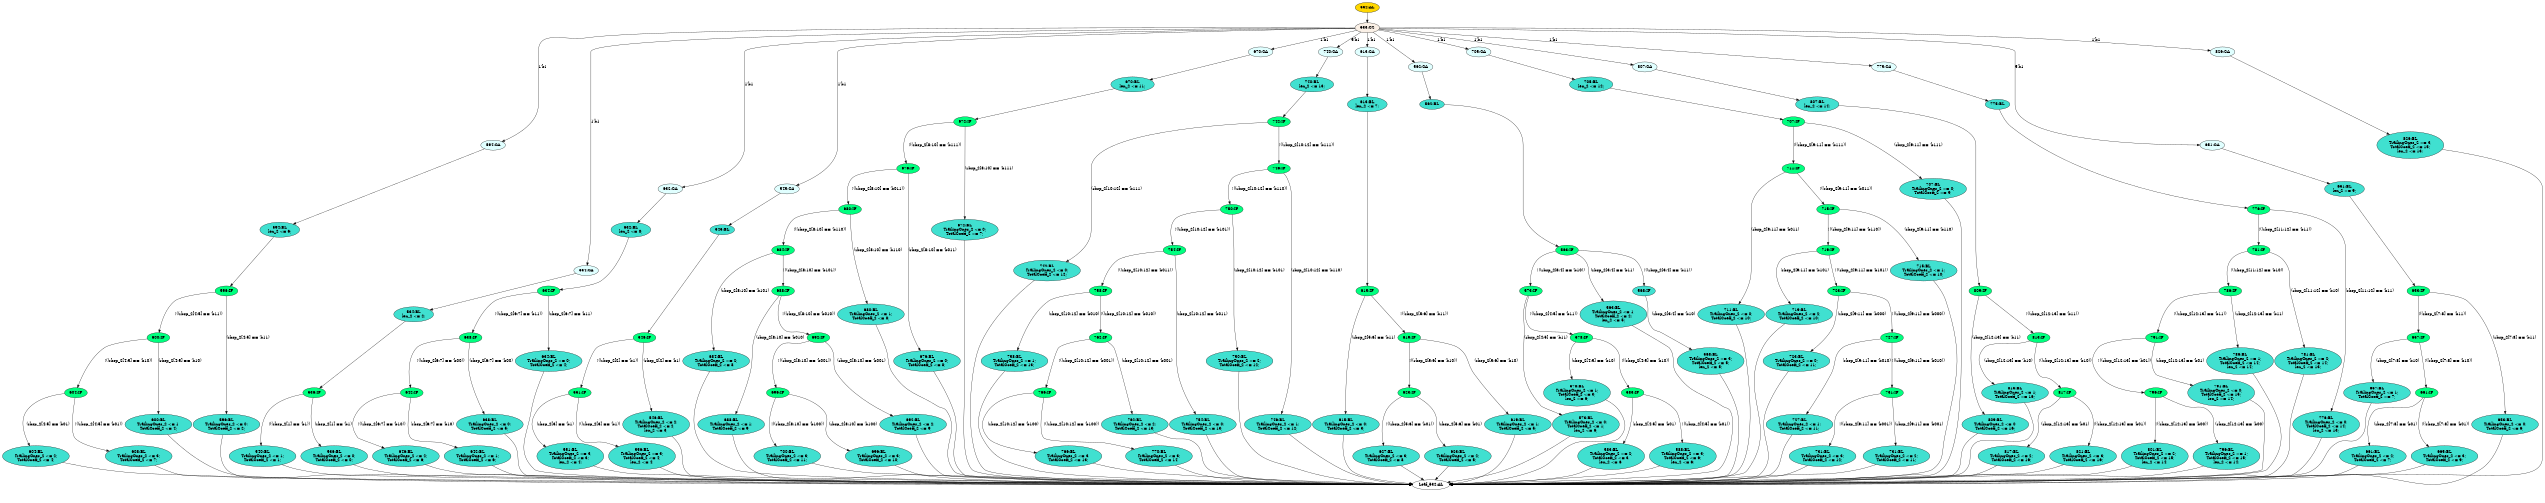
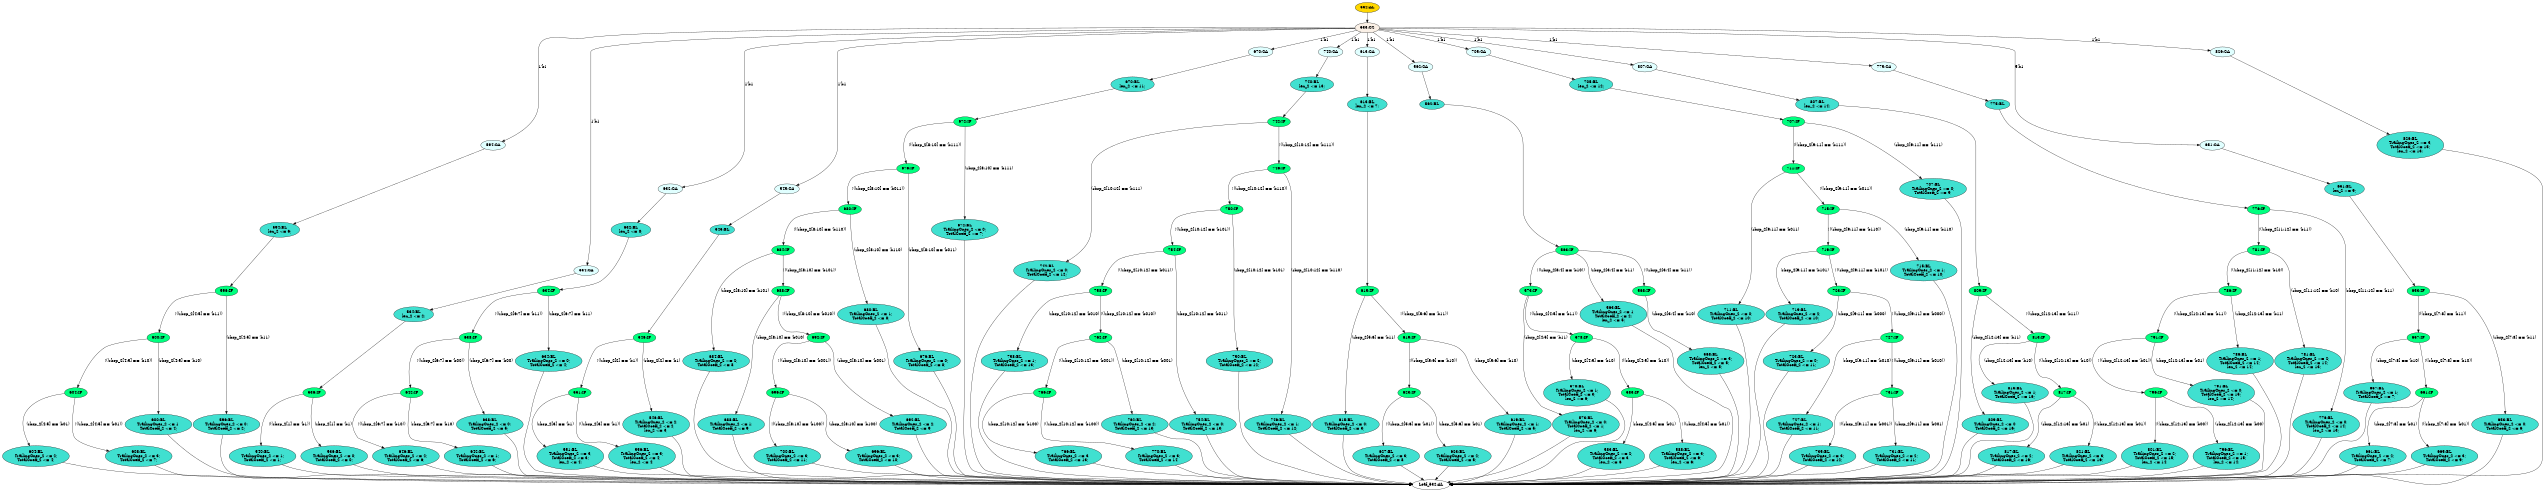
edge "533:CS" -> "740:CA": label "5'b1" -> "1'b1"
node "568:IF": fillcolor turquoise -> springgreen
node "731:BL TrailingOnes_2 <= 3; TotalCoeff_2 <= 12;": label "731:BL TrailingOnes_2 <= 3; TotalCoeff_2 <= 12;" -> "735:BL TrailingOnes_2 <= 3; TotalCoeff_2 <= 12;"
